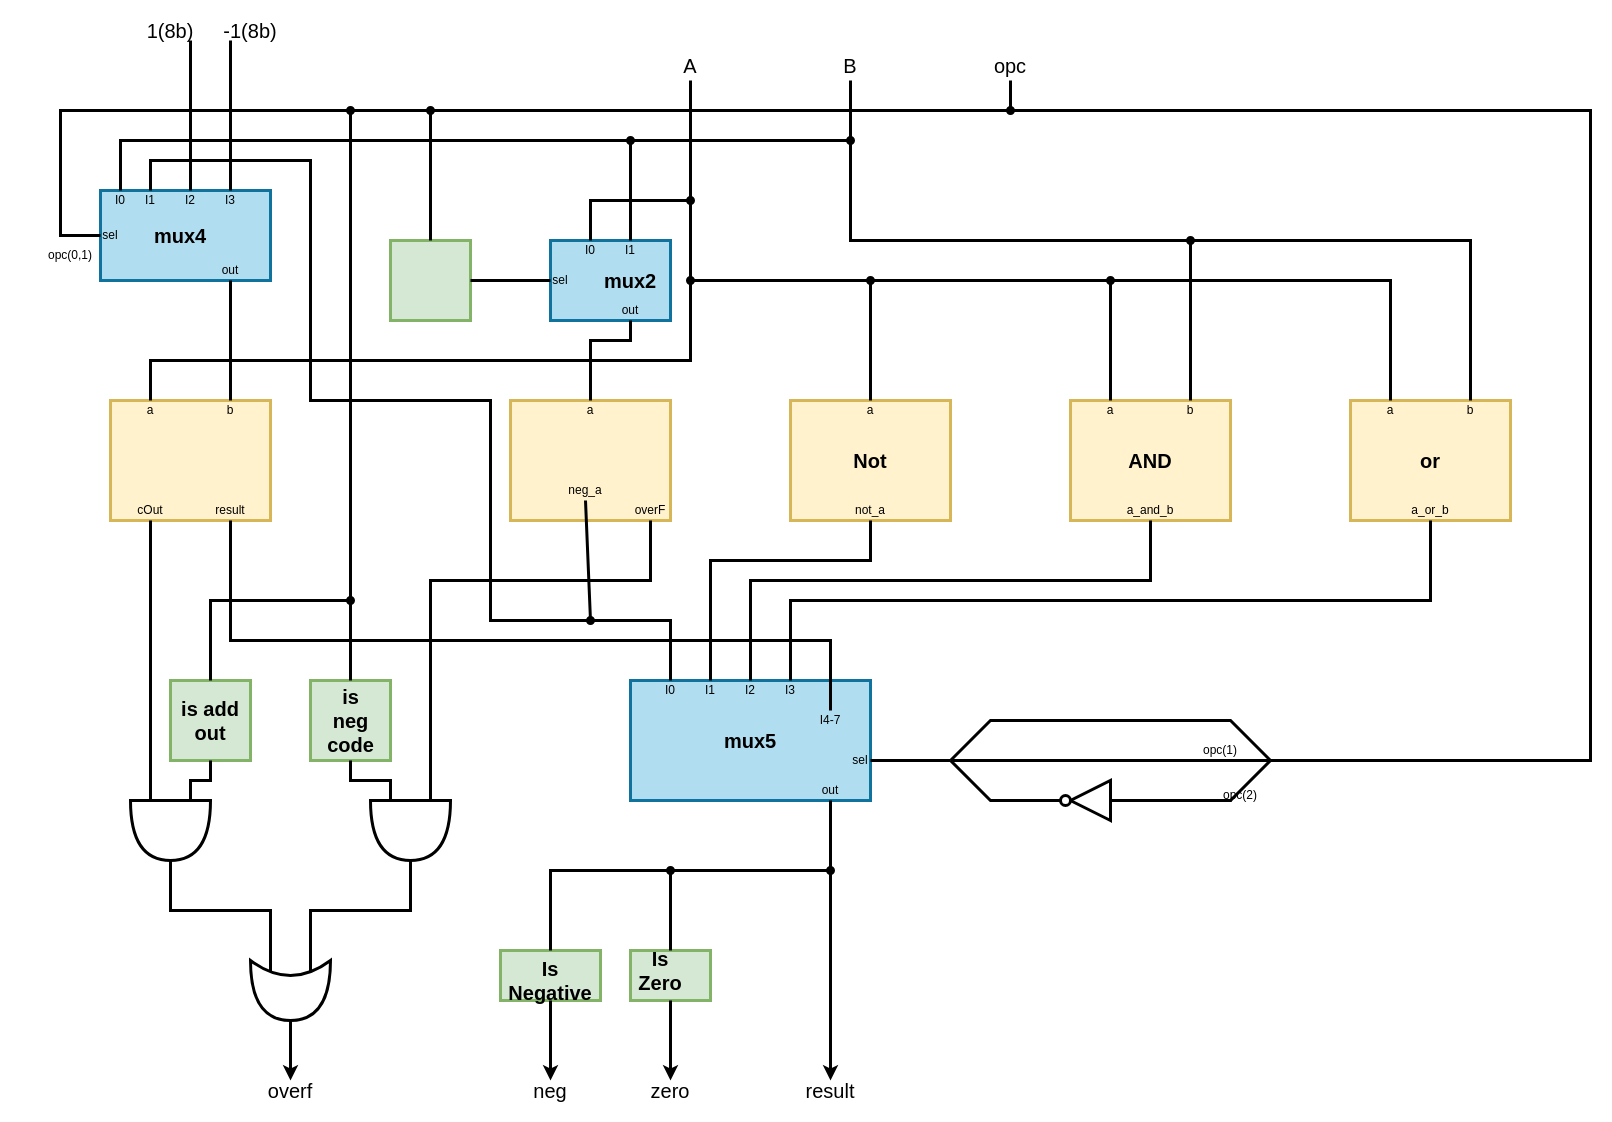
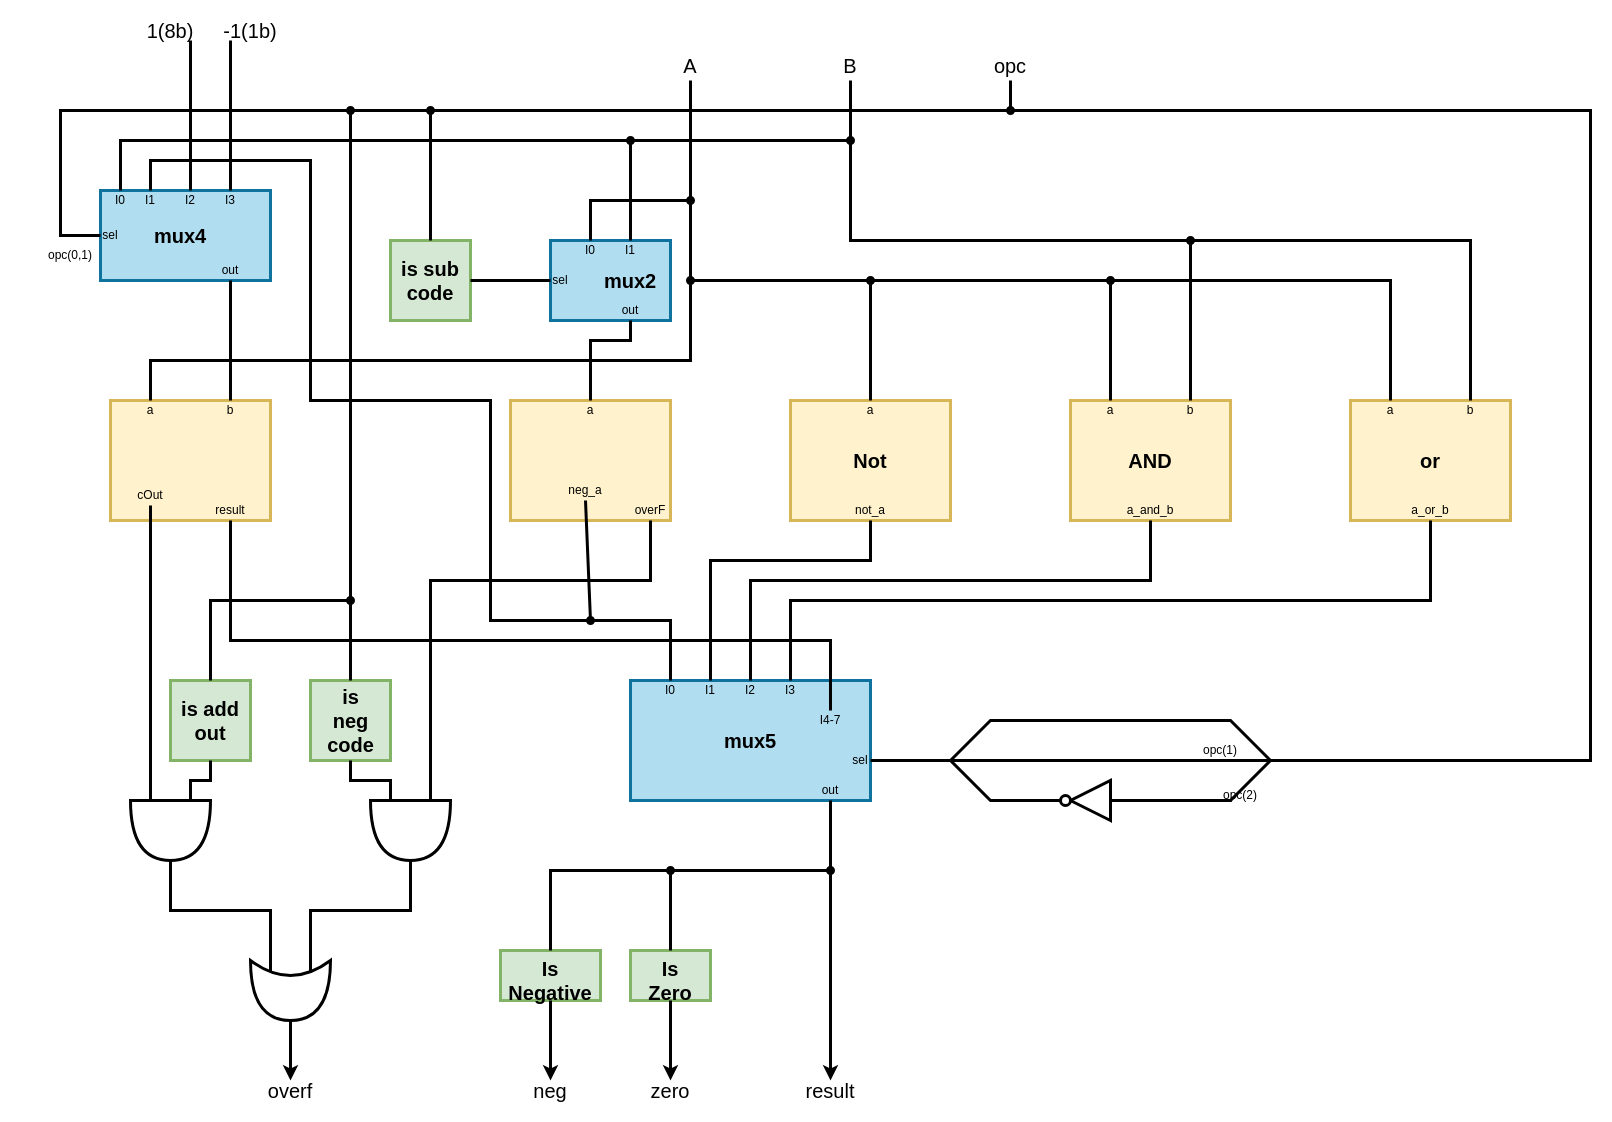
node "-1(8b)": label "-1(8b)" -> "-1(1b)"
node "is sub code": added
node "cOut": moved (151, 511) -> (151, 496)
node "Is Zero": moved (661, 971) -> (671, 981)
